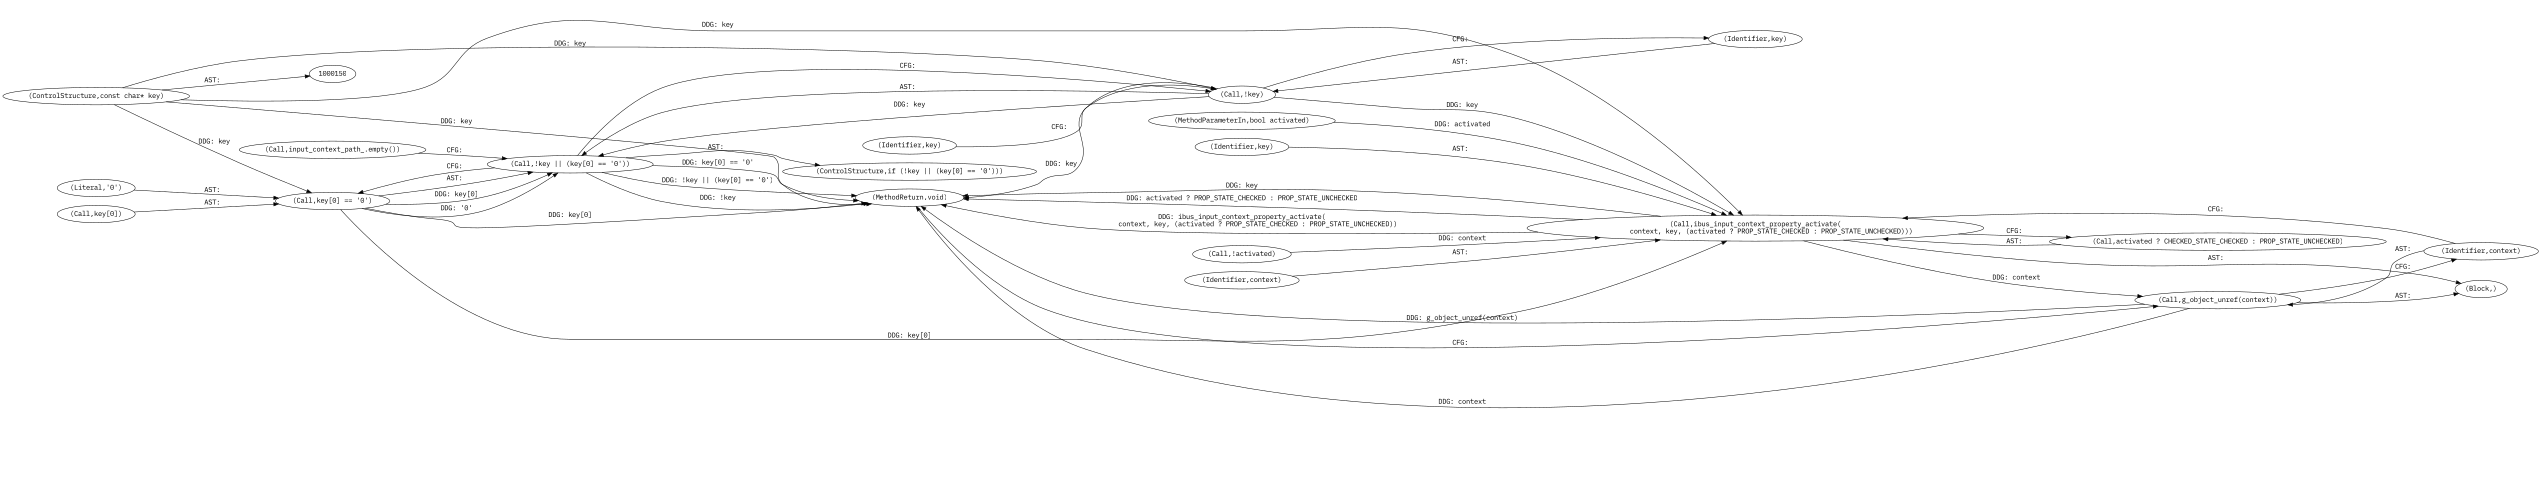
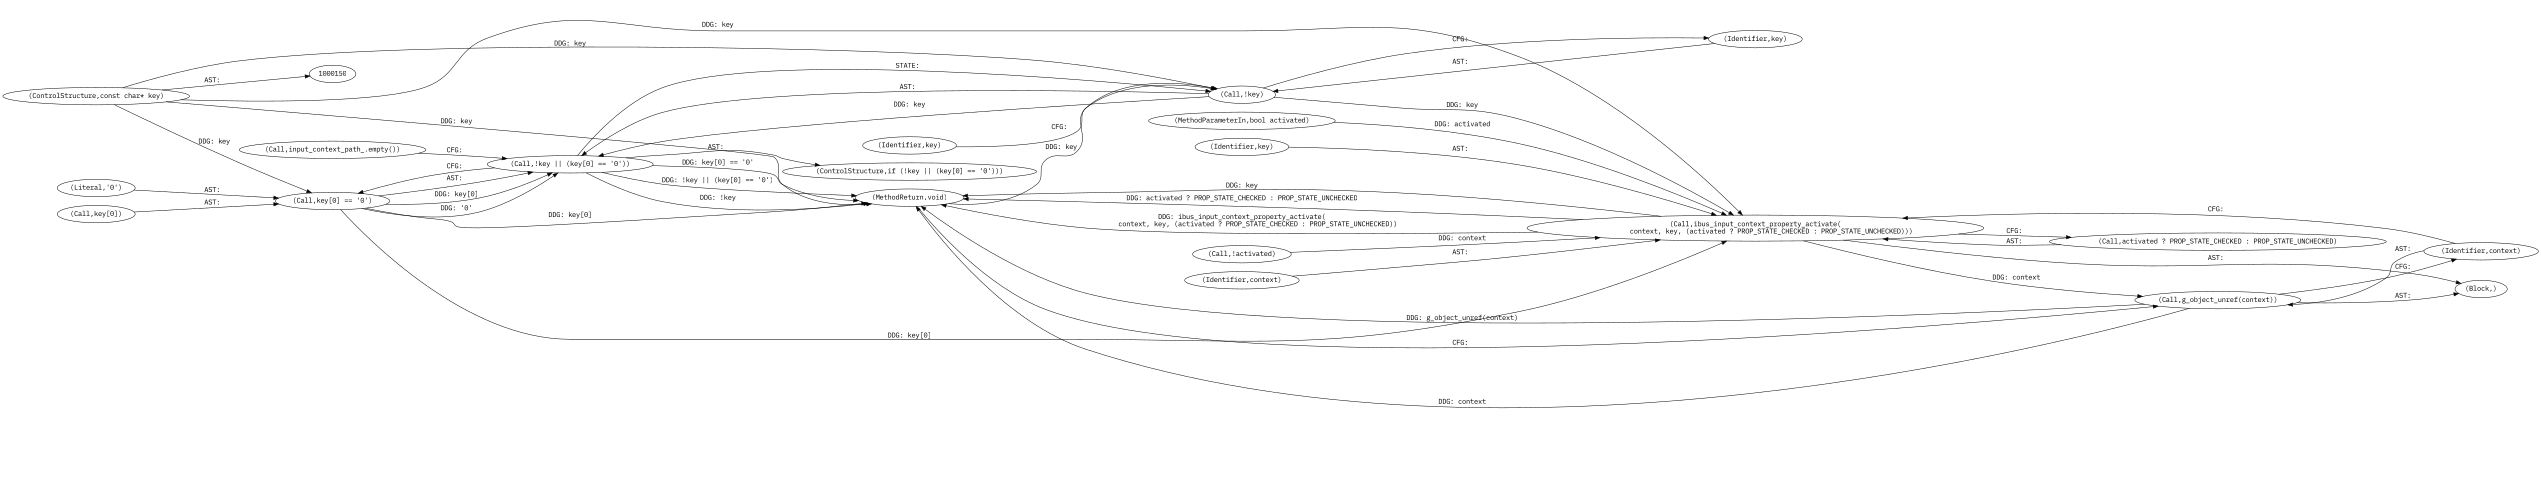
edge "(Call,!key || (key[0] == '0'))" -> "(Call,!key)": label "CFG: " -> "STATE: "
edge "(Call,!key)" -> "(MethodReturn,void)": reversed
node "(Call,activated ? CHECKED_STATE_CHECKED : PROP_STATE_UNCHECKED)": label "(Call,activated ? CHECKED_STATE_CHECKED : PROP_STATE_UNCHECKED)" -> "(Call,activated ? PROP_STATE_CHECKED : PROP_STATE_UNCHECKED)"
